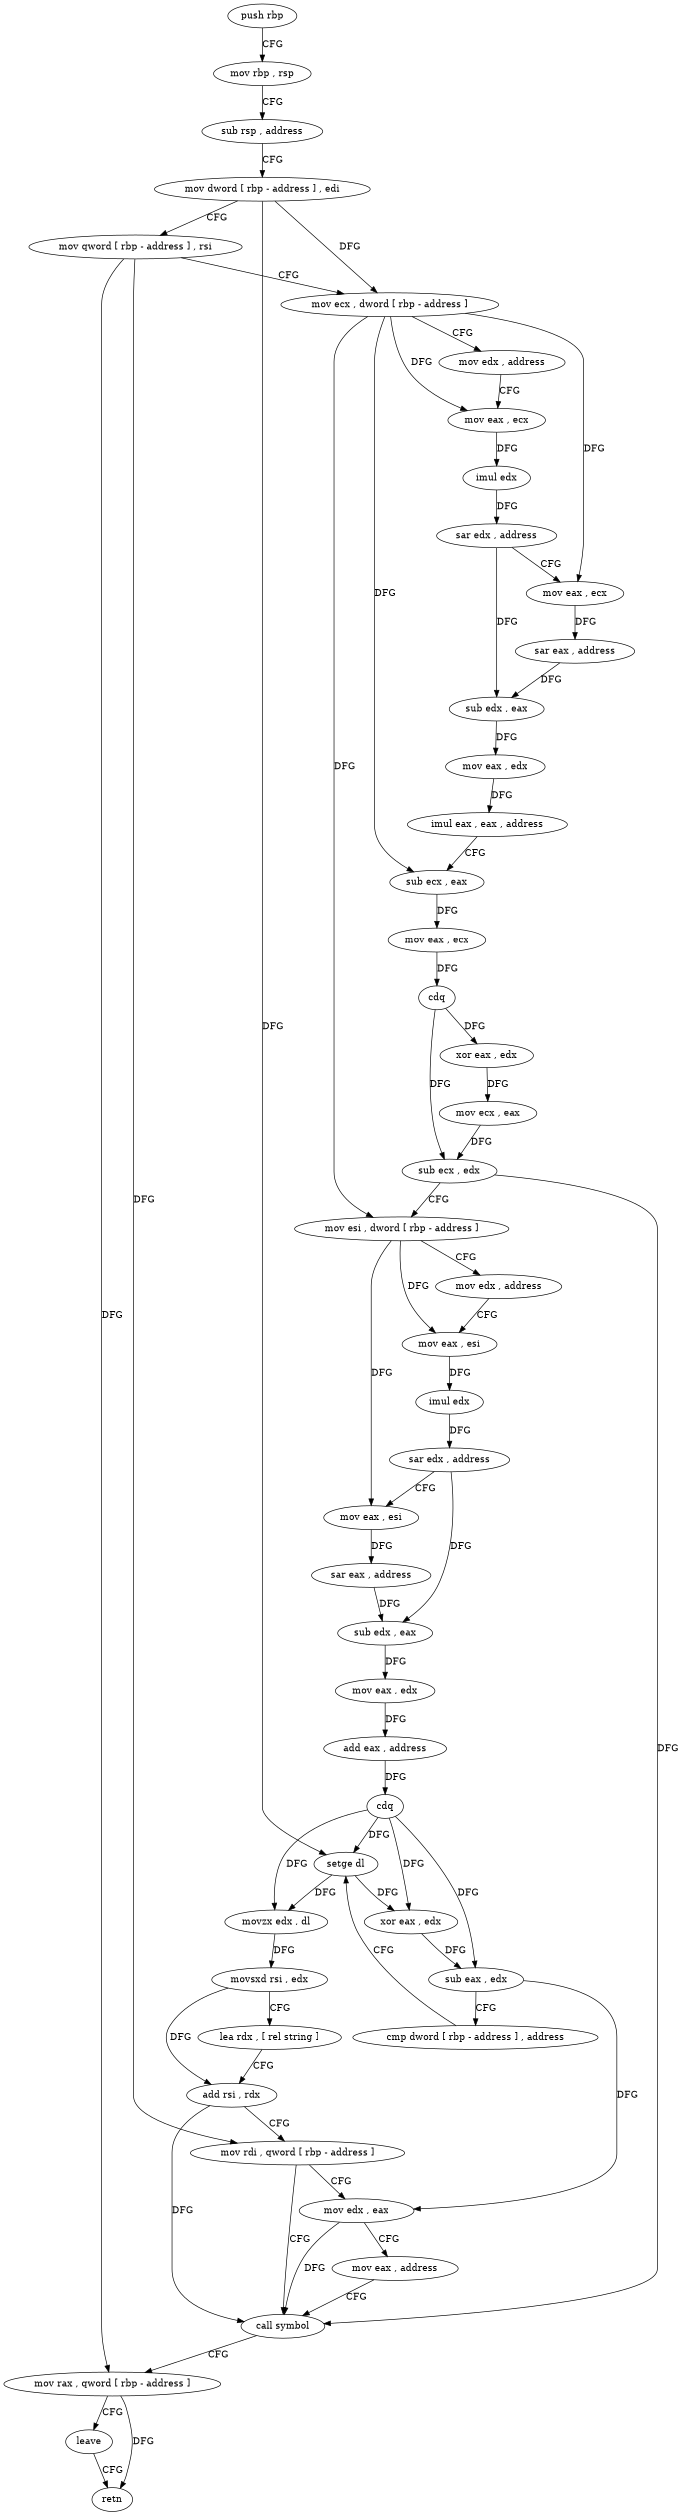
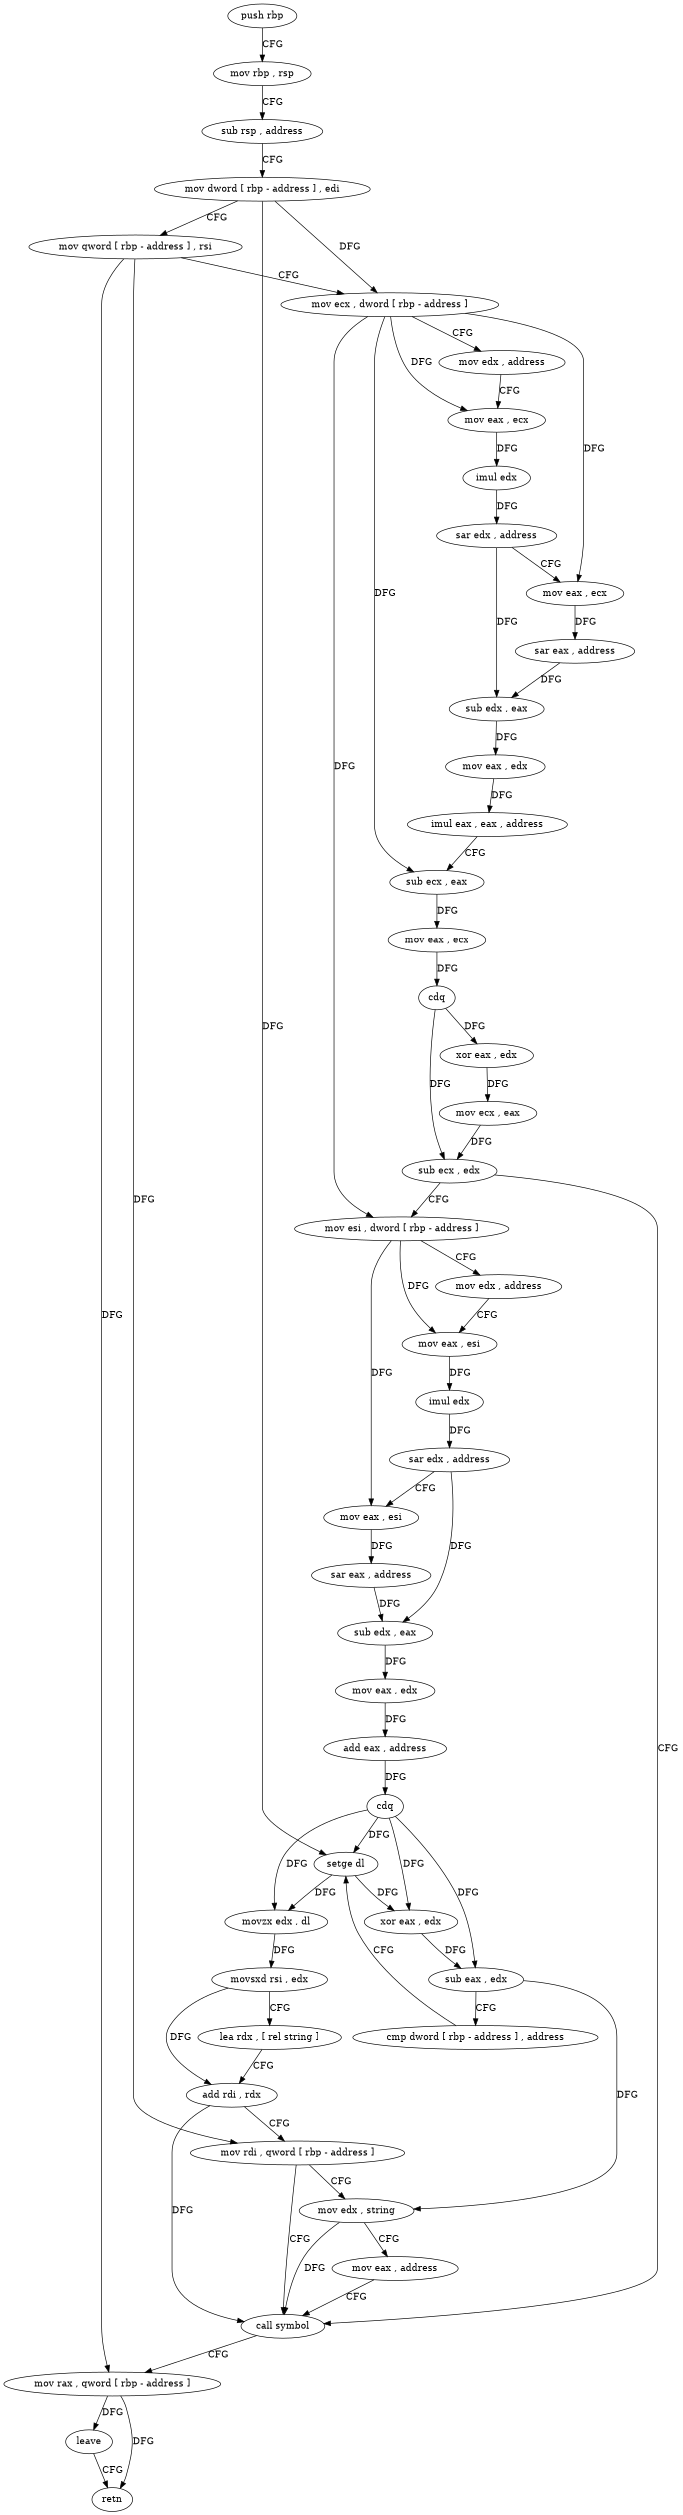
edge "sub ecx , edx" -> "call symbol": label "DFG" -> "CFG"
node "add rsi , rdx": label "add rsi , rdx" -> "add rdi , rdx"
node "mov edx , eax": label "mov edx , eax" -> "mov edx , string"
edge "mov rax , qword [ rbp - address ]" -> "leave": label "CFG" -> "DFG"
